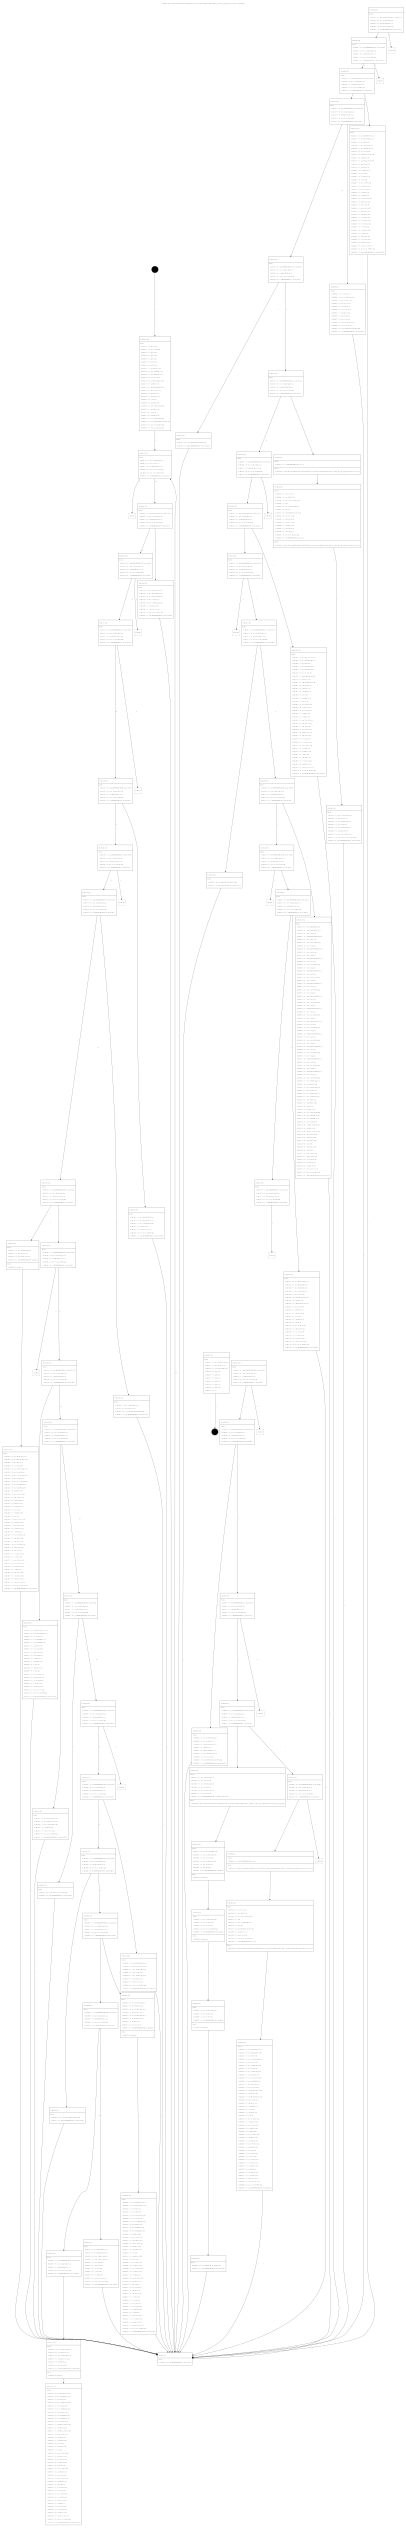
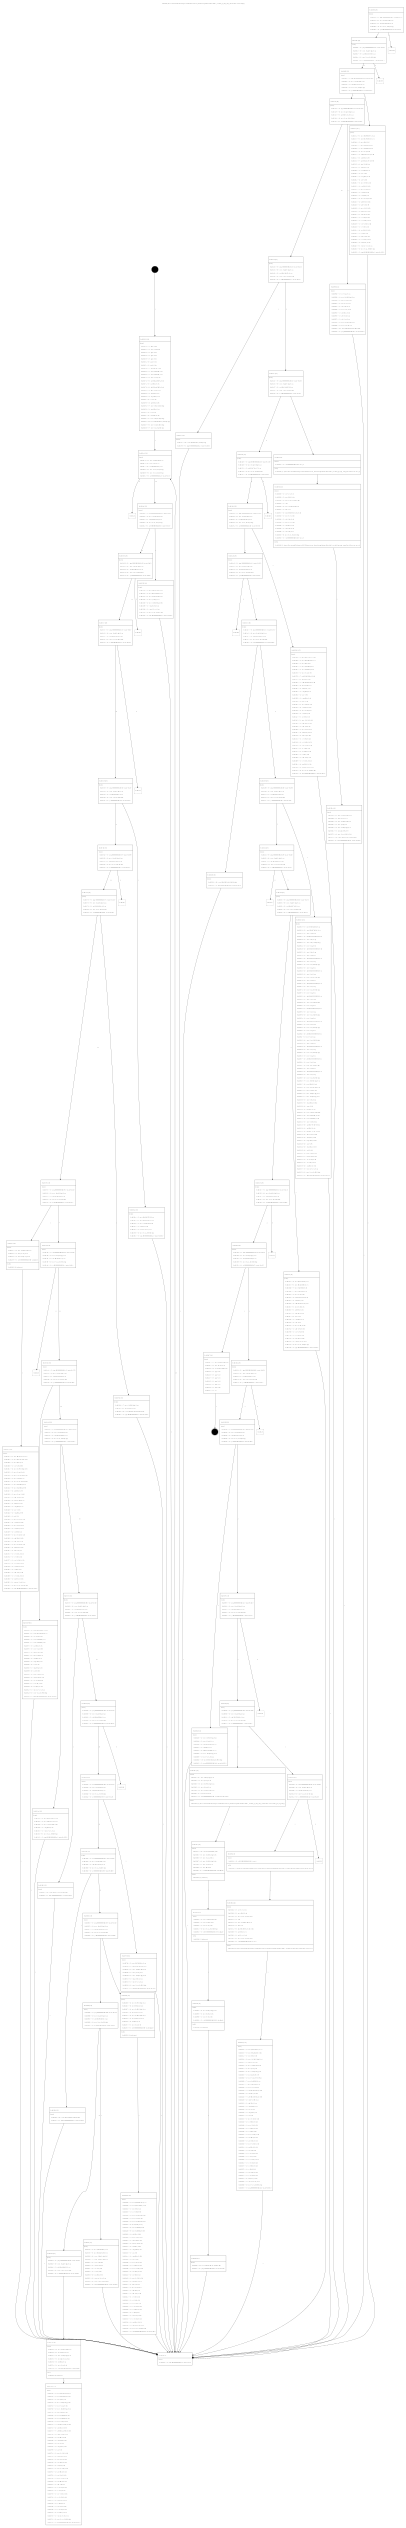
node "0x401f48 [28]": added
